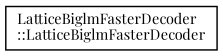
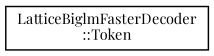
node "LatticeBiglmFasterDecoder ::LatticeBiglmFasterDecoder": label "LatticeBiglmFasterDecoder ::LatticeBiglmFasterDecoder" -> "LatticeBiglmFasterDecoder ::Token"
